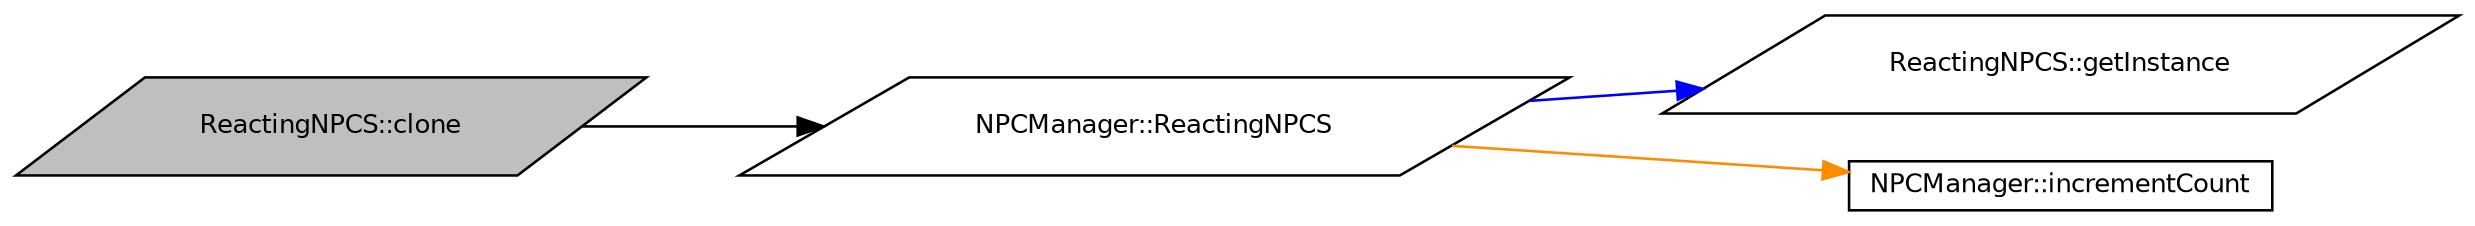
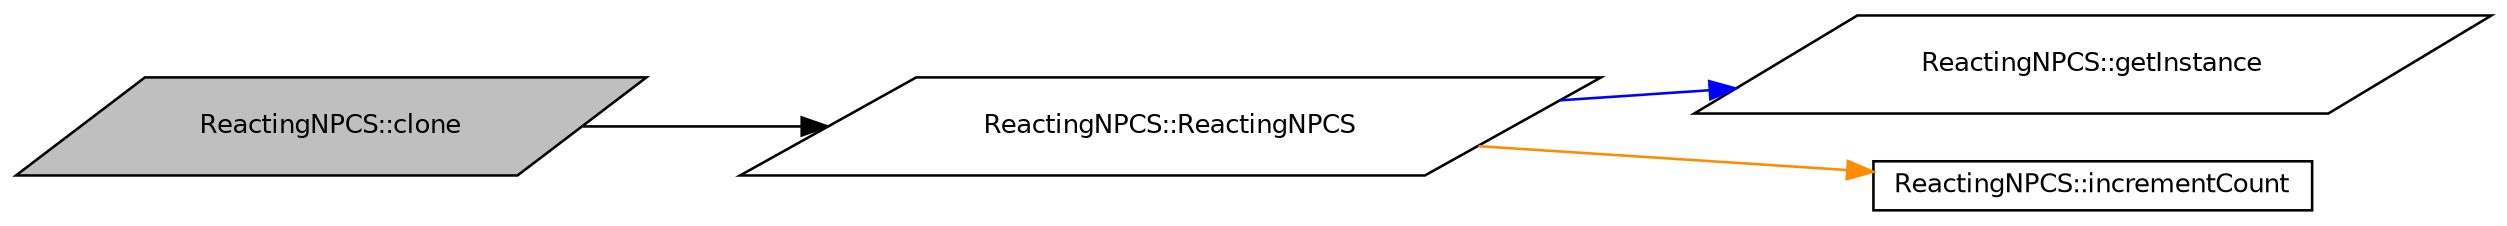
node "NPCManager::ReactingNPCS": label "NPCManager::ReactingNPCS" -> "ReactingNPCS::ReactingNPCS"
node "NPCManager::incrementCount": label "NPCManager::incrementCount" -> "ReactingNPCS::incrementCount"
